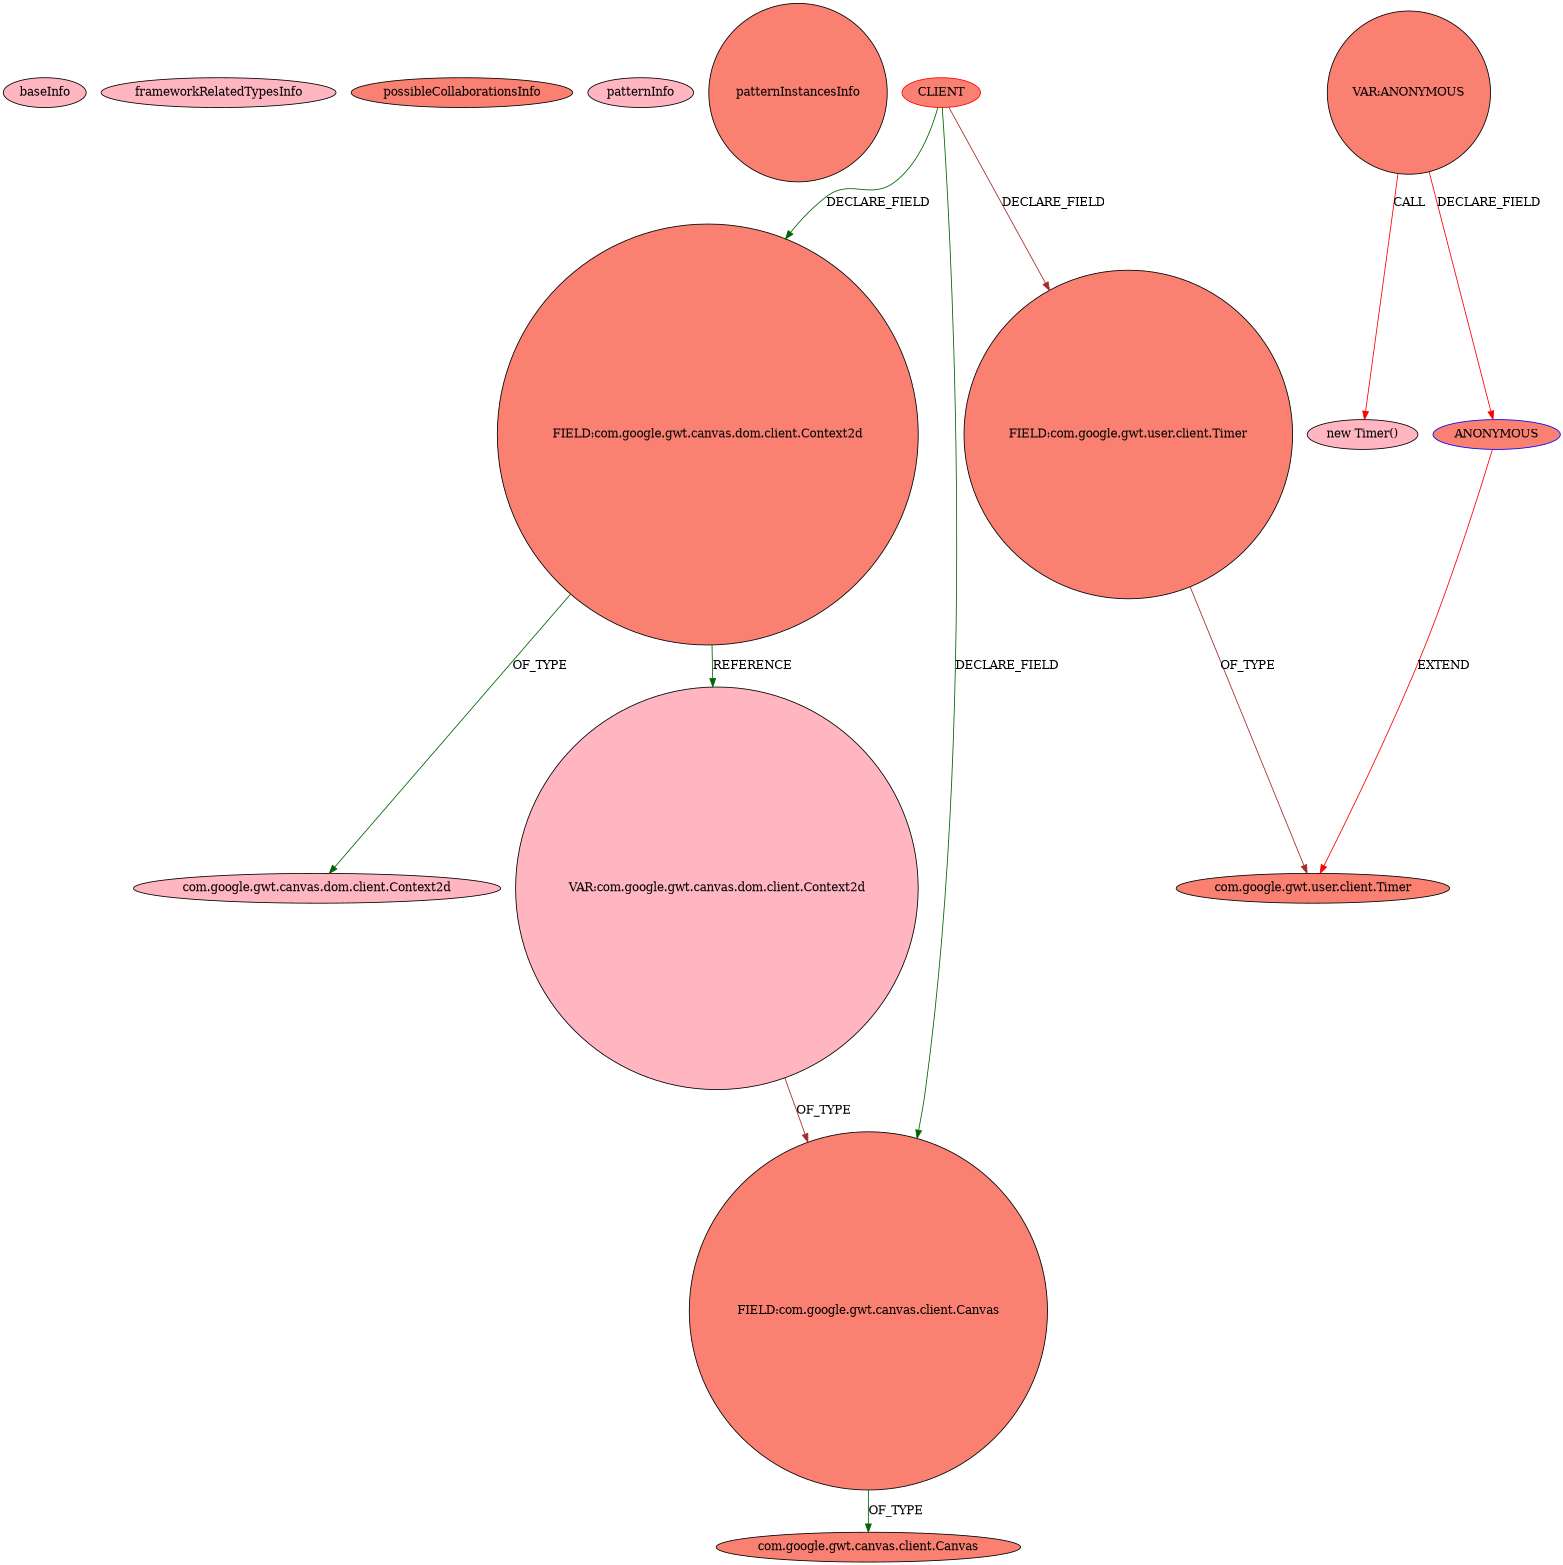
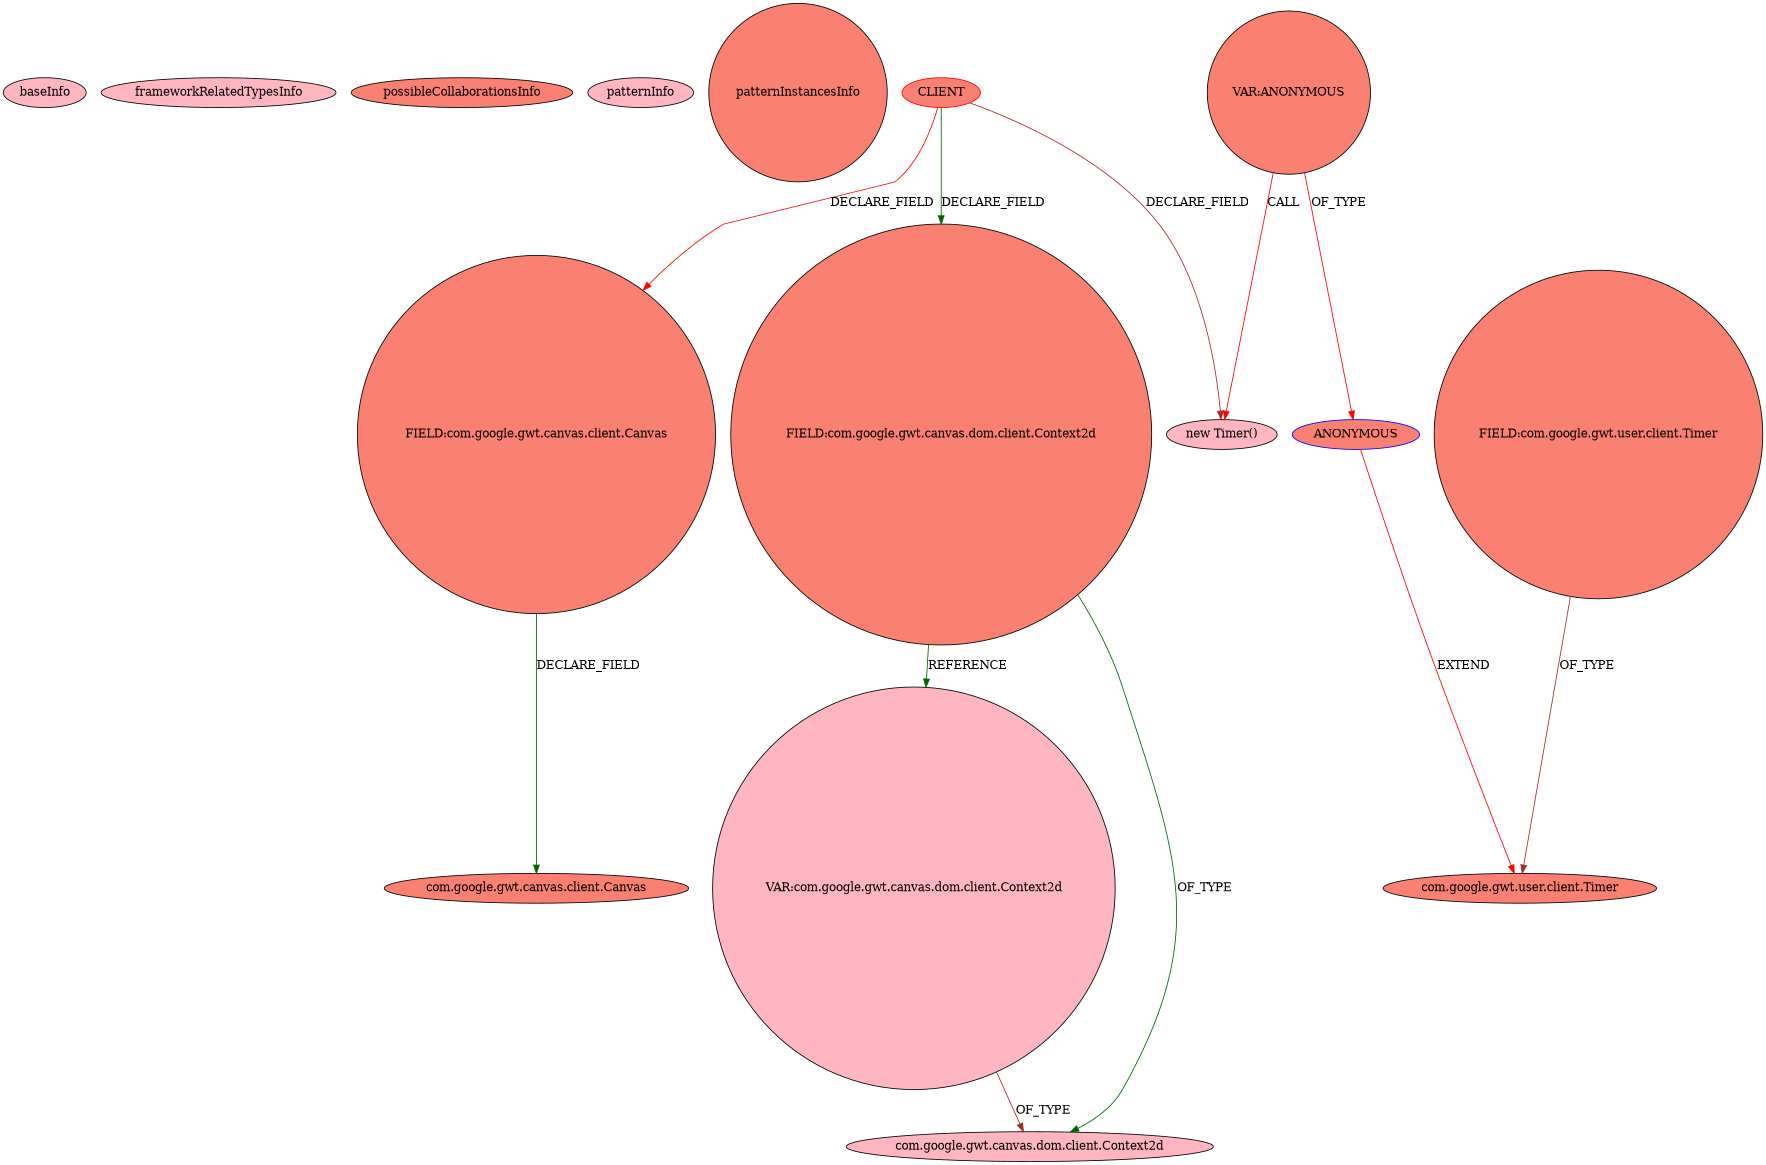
edge "CLIENT" -> "FIELD:com.google.gwt.user.client.Timer": now "CLIENT" -> "new Timer()"
edge "VAR:ANONYMOUS" -> "ANONYMOUS": label "DECLARE_FIELD" -> "OF_TYPE"
edge "CLIENT" -> "FIELD:com.google.gwt.canvas.client.Canvas": color darkgreen -> red
edge "VAR:com.google.gwt.canvas.dom.client.Context2d" -> "FIELD:com.google.gwt.canvas.client.Canvas": now "VAR:com.google.gwt.canvas.dom.client.Context2d" -> "com.google.gwt.canvas.dom.client.Context2d"
edge "FIELD:com.google.gwt.canvas.client.Canvas" -> "com.google.gwt.canvas.client.Canvas": label "OF_TYPE" -> "DECLARE_FIELD"
